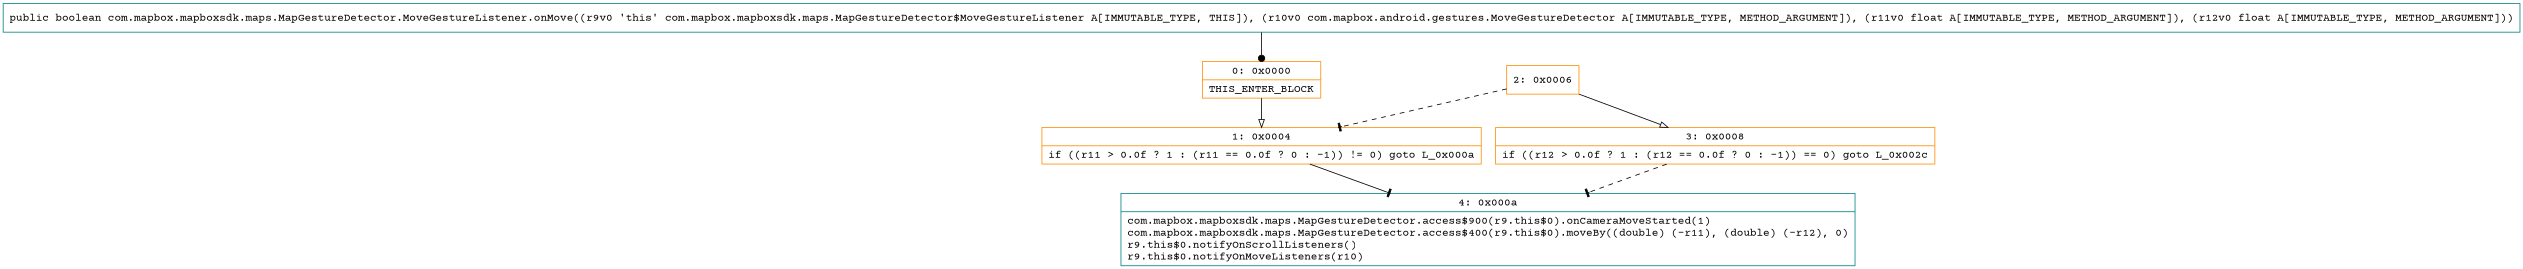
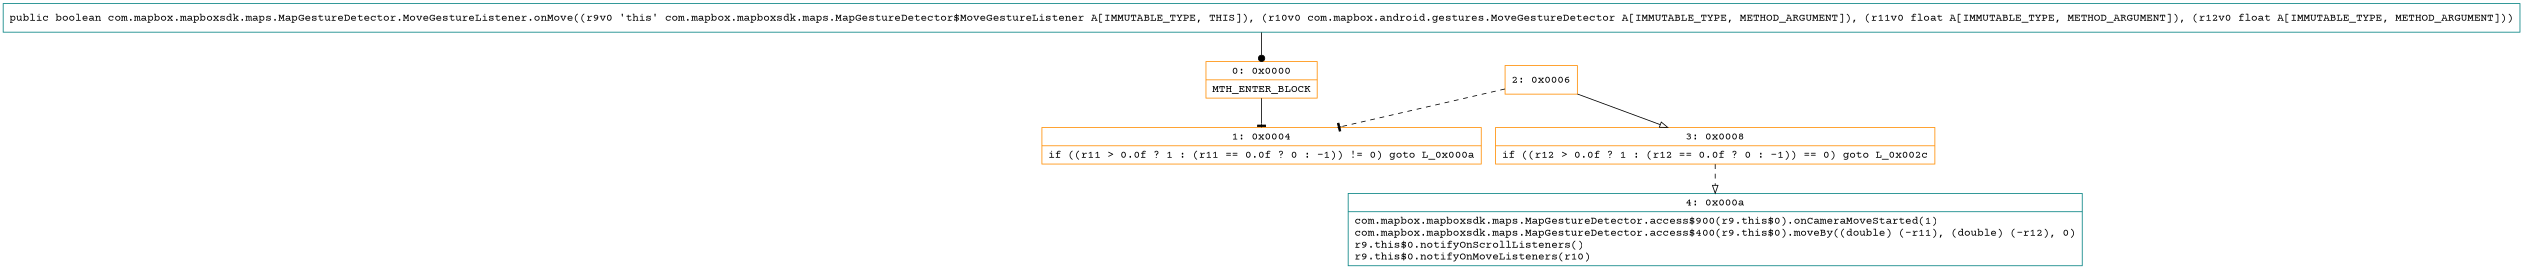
node "0: 0x0000": text "THIS_ENTER_BLOCK" -> "MTH_ENTER_BLOCK"
edge "0: 0x0000" -> "1: 0x0004": arrowhead onormal -> tee
edge "1: 0x0004" -> "4: 0x000a": removed
edge "3: 0x0008" -> "4: 0x000a": arrowhead tee -> onormal
